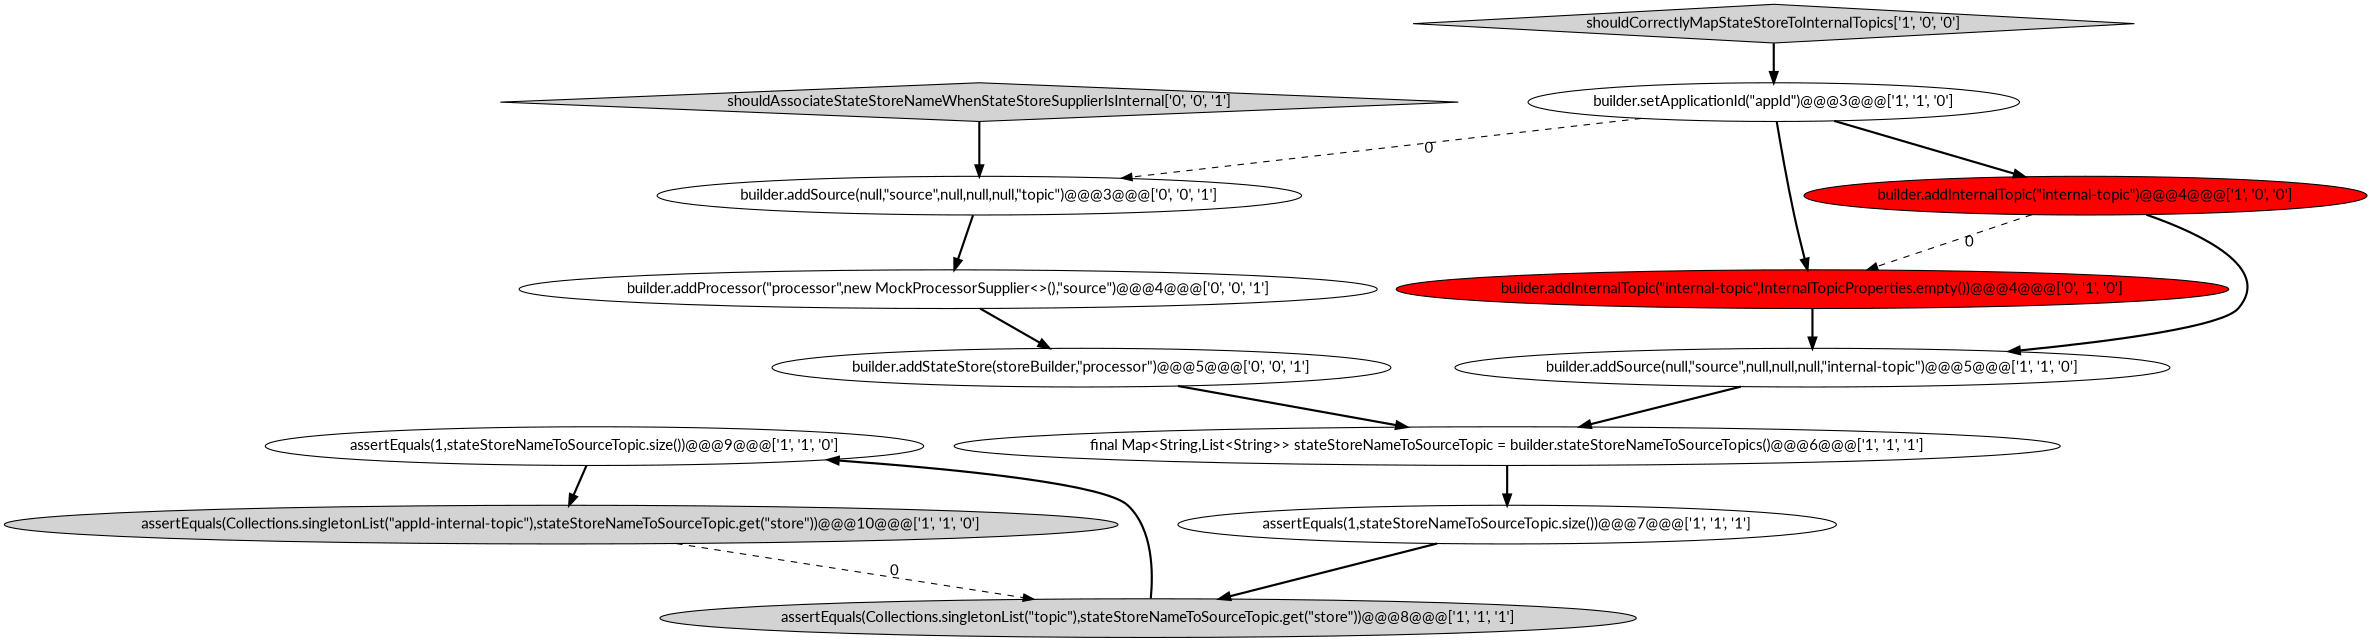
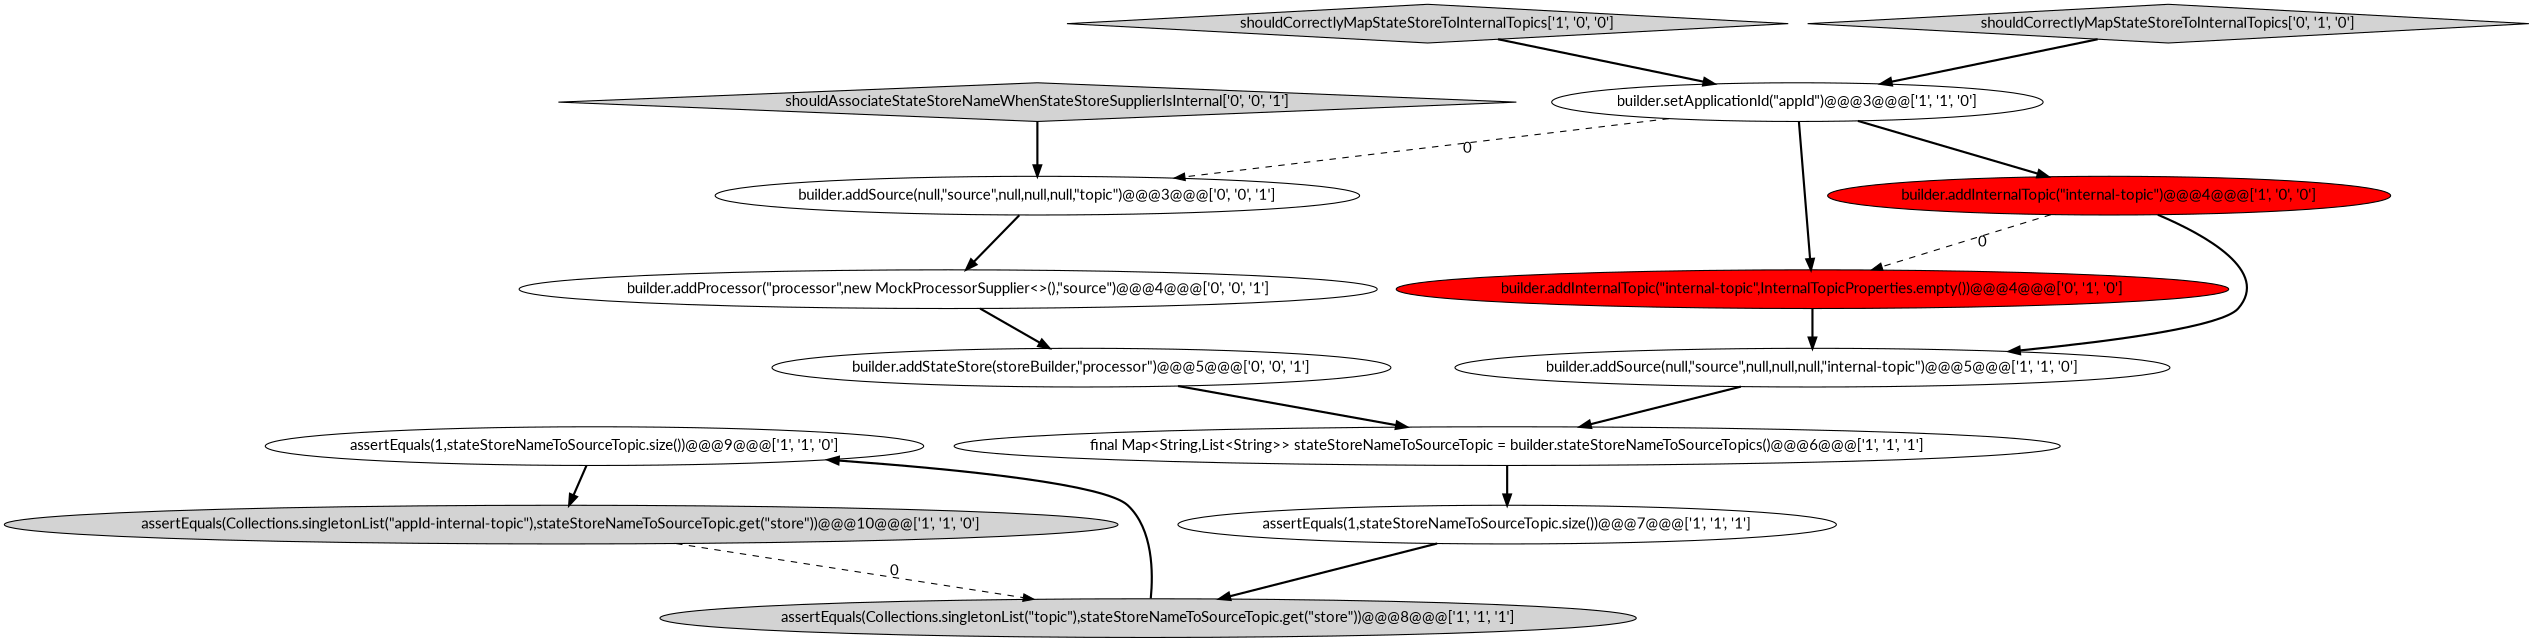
node "shouldCorrectlyMapStateStoreToInternalTopics['0', '1', '0']": added
